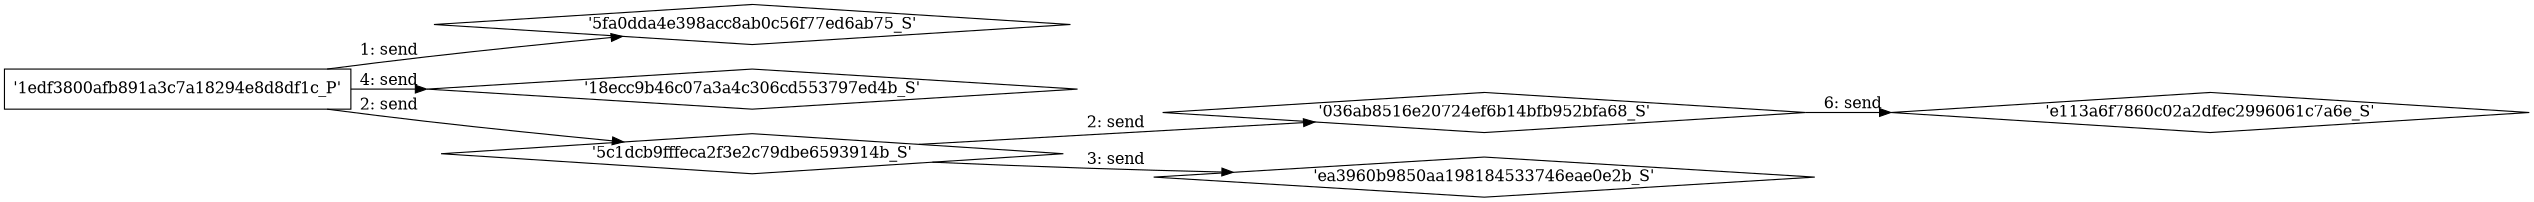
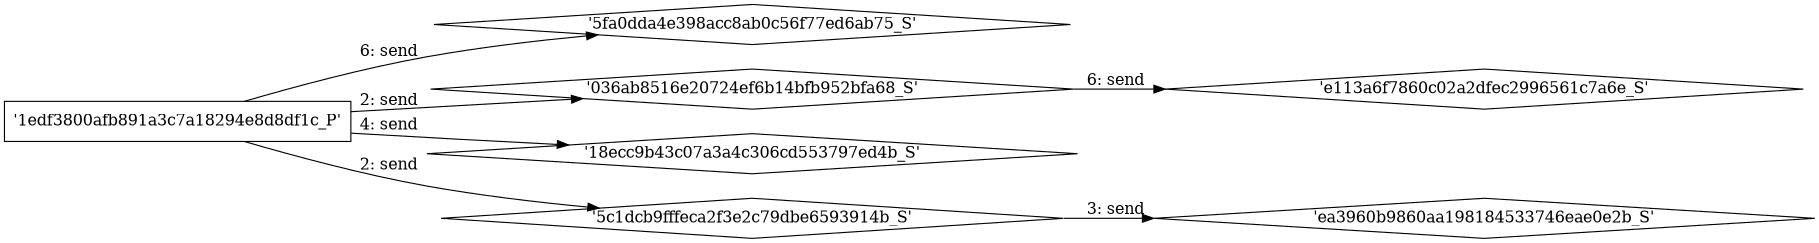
edge "'1edf3800afb891a3c7a18294e8d8df1c_P'" -> "'5fa0dda4e398acc8ab0c56f77ed6ab75_S'": label "1: send" -> "6: send"
node "'18ecc9b46c07a3a4c306cd553797ed4b_S'": label "'18ecc9b46c07a3a4c306cd553797ed4b_S'" -> "'18ecc9b43c07a3a4c306cd553797ed4b_S'"
node "'e113a6f7860c02a2dfec2996061c7a6e_S'": label "'e113a6f7860c02a2dfec2996061c7a6e_S'" -> "'e113a6f7860c02a2dfec2996561c7a6e_S'"
edge "'5c1dcb9fffeca2f3e2c79dbe6593914b_S'" -> "'036ab8516e20724ef6b14bfb952bfa68_S'": now "'1edf3800afb891a3c7a18294e8d8df1c_P'" -> "'036ab8516e20724ef6b14bfb952bfa68_S'"
node "'ea3960b9850aa198184533746eae0e2b_S'": label "'ea3960b9850aa198184533746eae0e2b_S'" -> "'ea3960b9860aa198184533746eae0e2b_S'"
